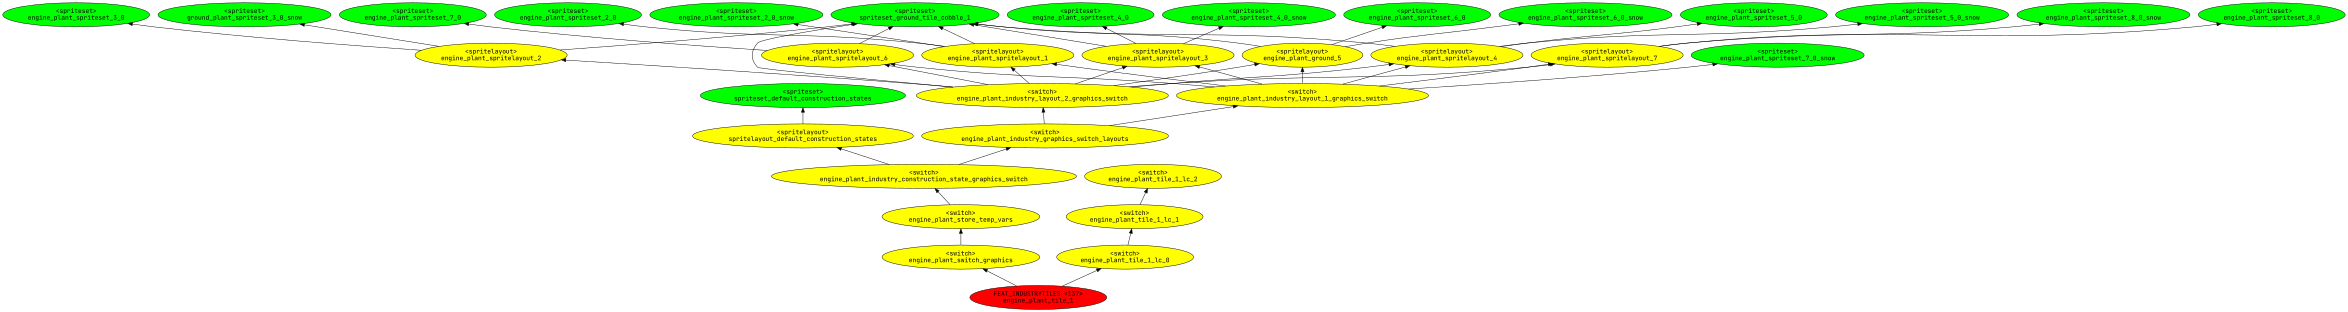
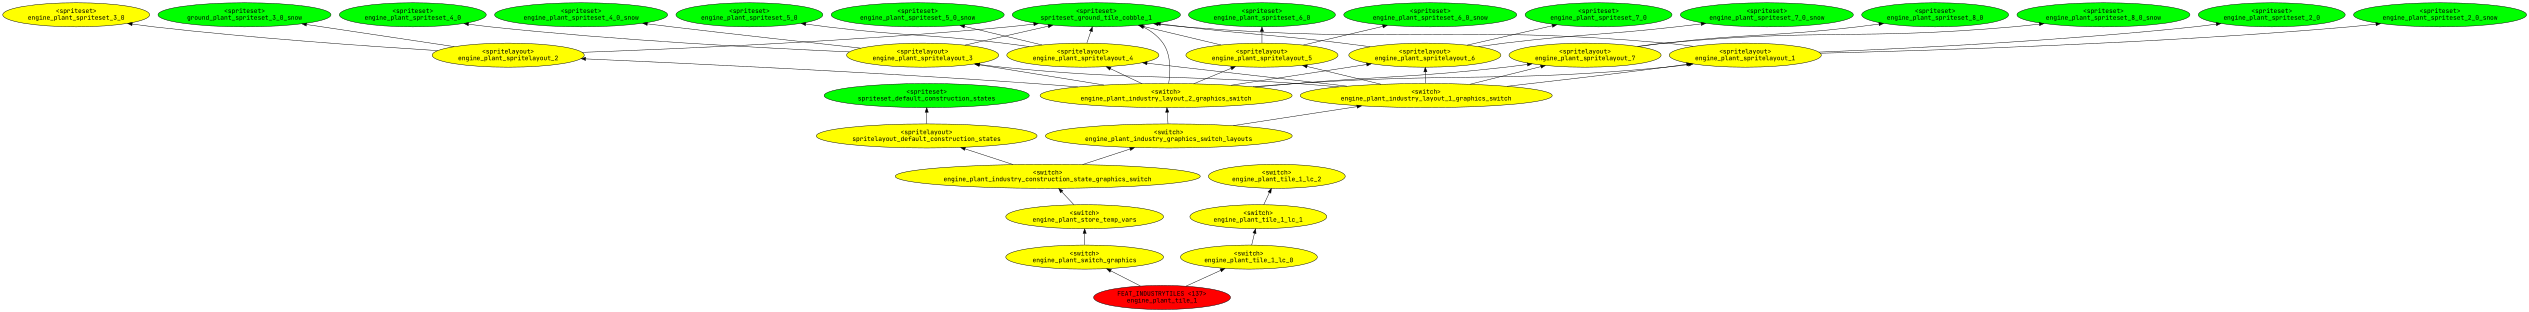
node "<spriteset> engine_plant_spriteset_3_0": fillcolor green -> yellow
node "<spritelayout> engine_plant_ground_5": label "<spritelayout> engine_plant_ground_5" -> "<spritelayout> engine_plant_spritelayout_5"
edge "<switch> engine_plant_industry_layout_1_graphics_switch" -> "<spriteset> engine_plant_spriteset_7_0_snow": now "<spritelayout> engine_plant_spritelayout_6" -> "<spriteset> engine_plant_spriteset_7_0_snow"
